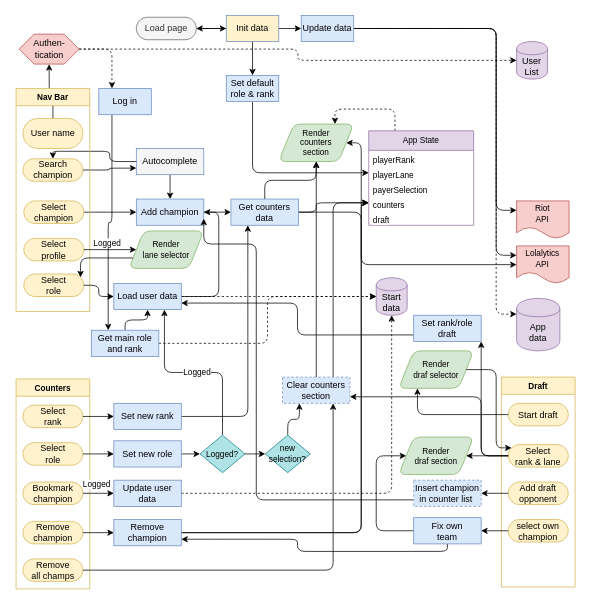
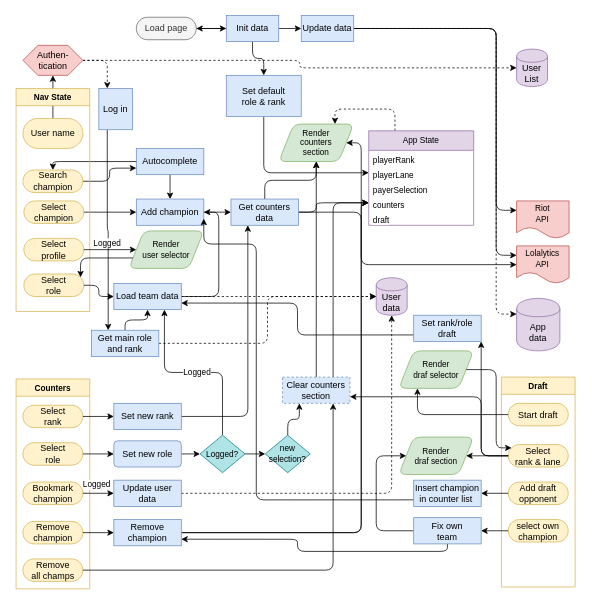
node "Init data": fillcolor #fff2cc -> #dae8fc
node "Authen-tication": moved (49, 49) -> (53, 60)
node "User List": moved (532, 60) -> (532, 68)
node "Set default role & rank": size 53x26 -> 75x41
node "Nav Bar": label "Nav Bar" -> "Nav State"
node "Log in": size 53x26 -> 34x41
node "Autocomplete": fillcolor #f5f5f5 -> #dae8fc
node "Search champion": moved (53, 170) -> (53, 181)
node "Render lane selector": label "Render lane selector" -> "Render user selector"
node "Load user data": label "Load user data" -> "Load team data"
node "Start data": label "Start data" -> "User data"
node "Set new role": shape rectangle -> rounded rectangle
node "Insert champion in counter list": style dashed -> solid
